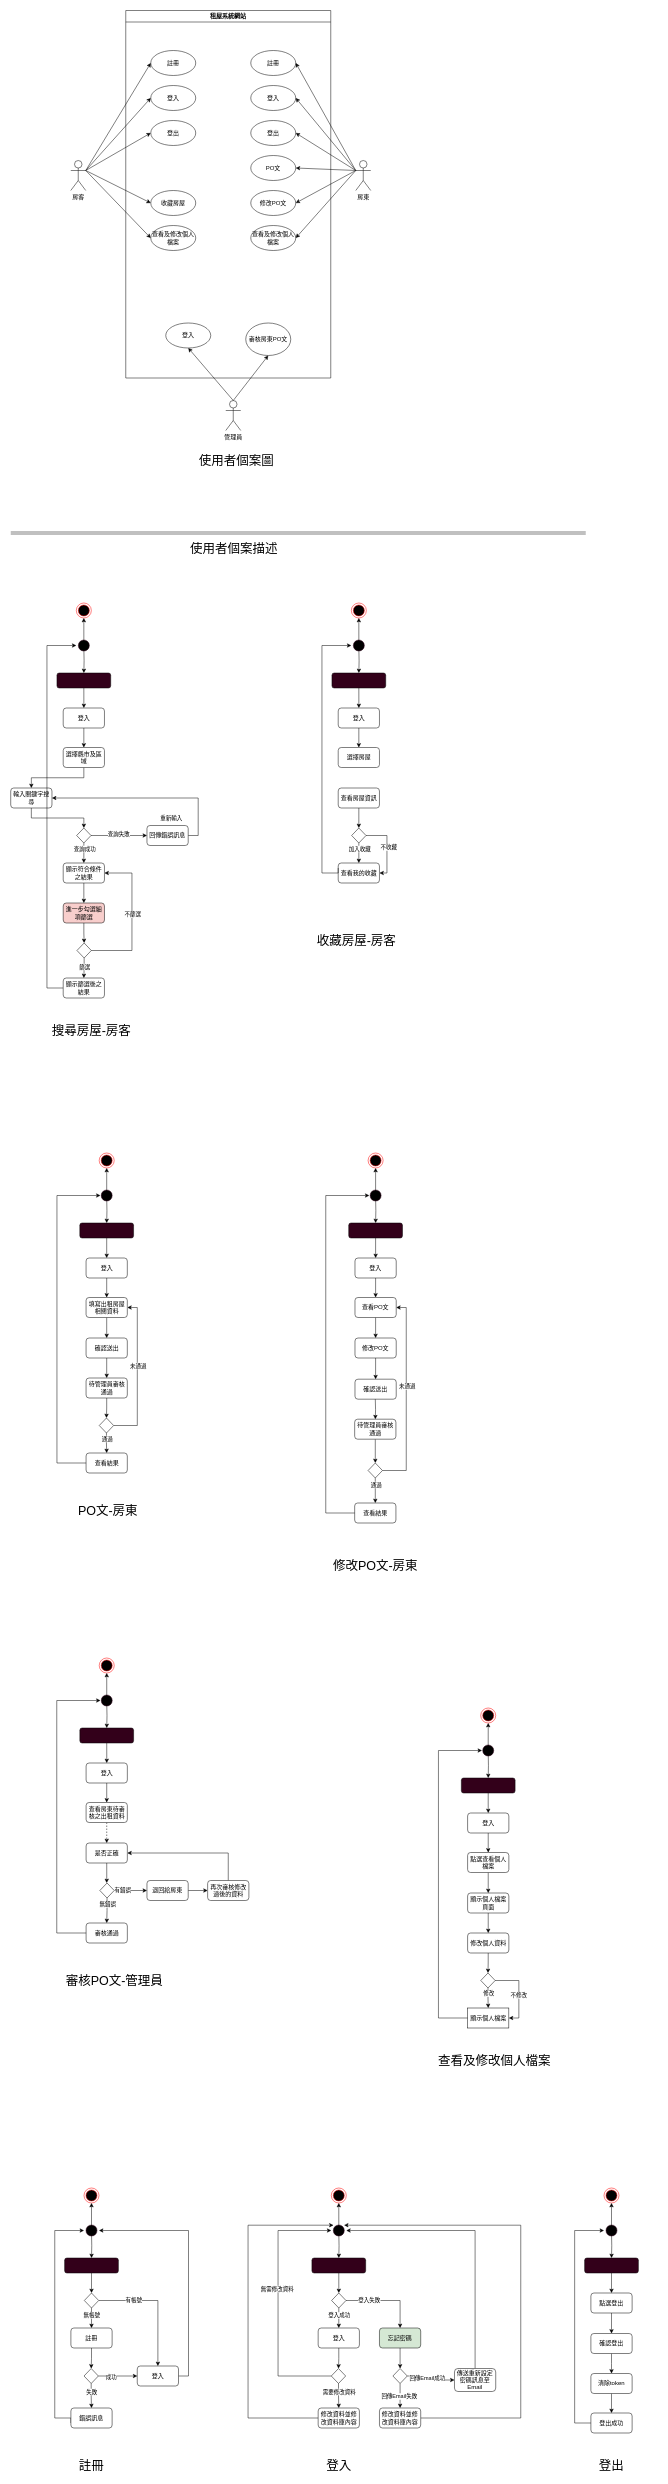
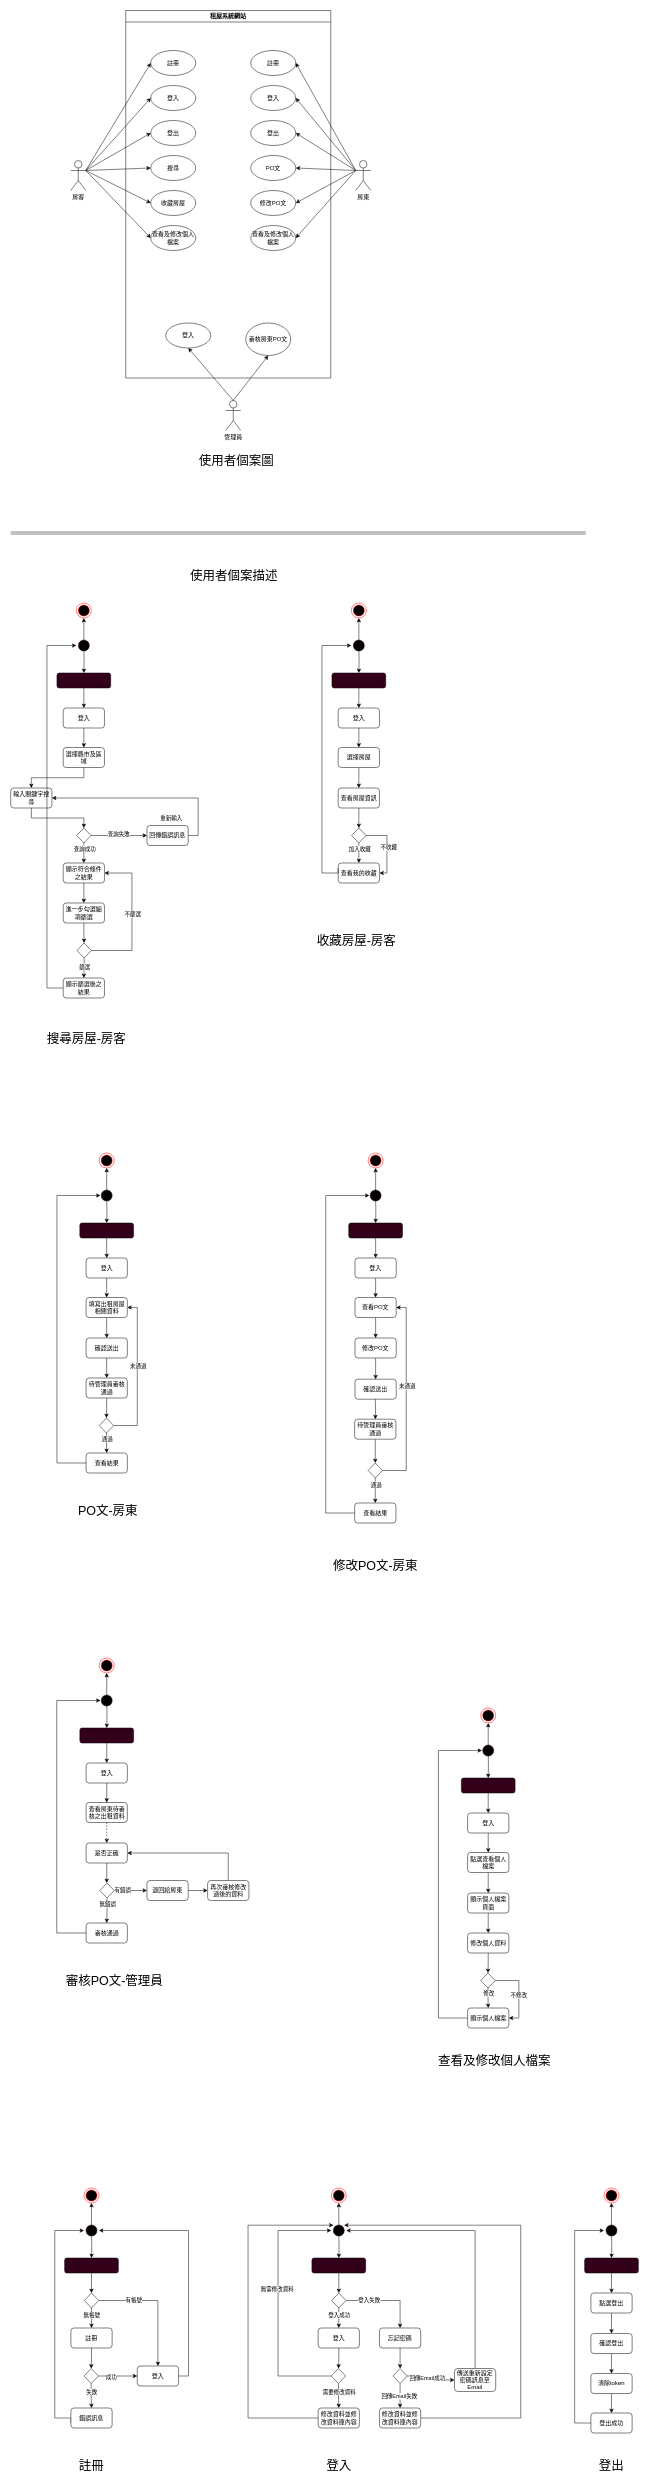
edge "房客" -> "搜尋": added
node "搜尋": added
node "使用者個案描述": moved (234, 548) -> (234, 575)
edge "選擇房屋" -> "查看房屋資訊": added
node "進一步勾選細項篩選": fillcolor #f8cecc -> #ffffff
node "搜尋房屋-房客": moved (92, 1030) -> (87, 1038)
node "顯示個人檔案": shape rectangle -> rounded rectangle
node "忘記密碼": fillcolor #d5e8d4 -> #ffffff
